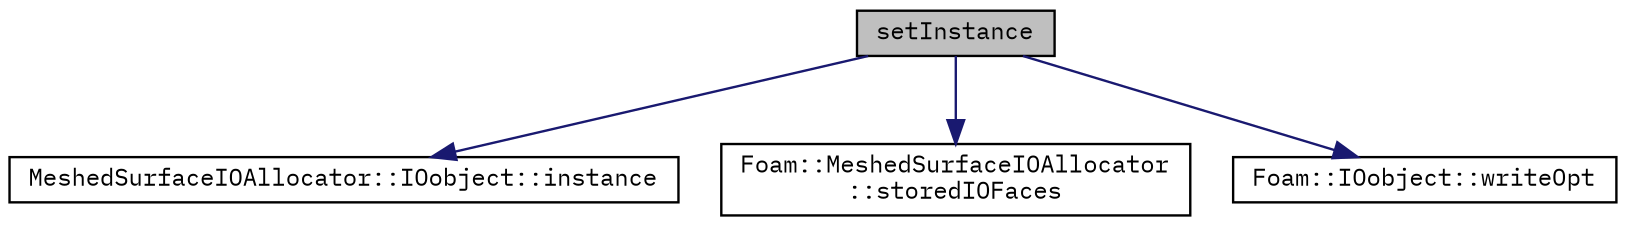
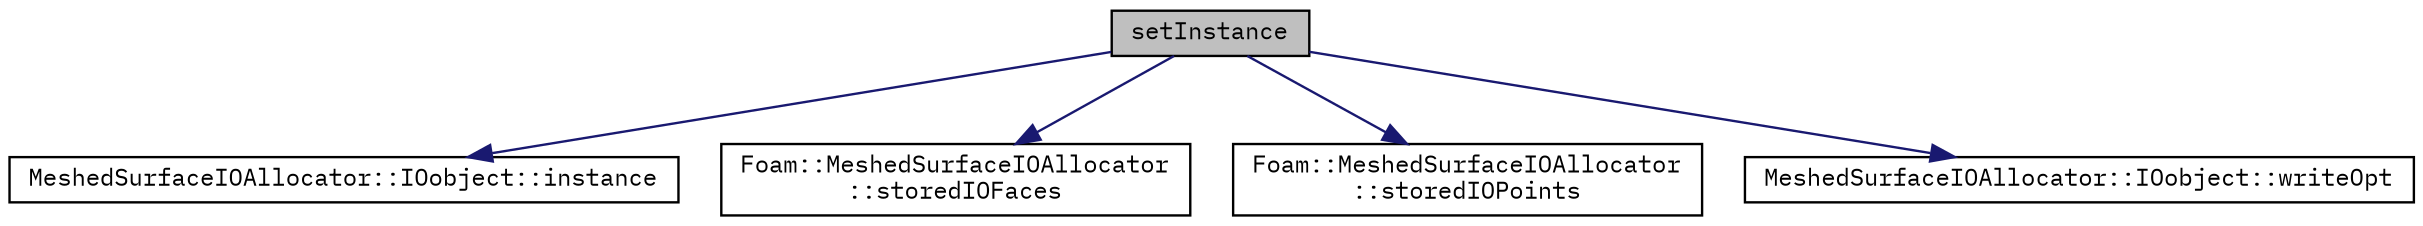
node "Foam::IOobject::writeOpt": label "Foam::IOobject::writeOpt" -> "MeshedSurfaceIOAllocator::IOobject::writeOpt"
node "Foam::MeshedSurfaceIOAllocator ::storedIOPoints": added
